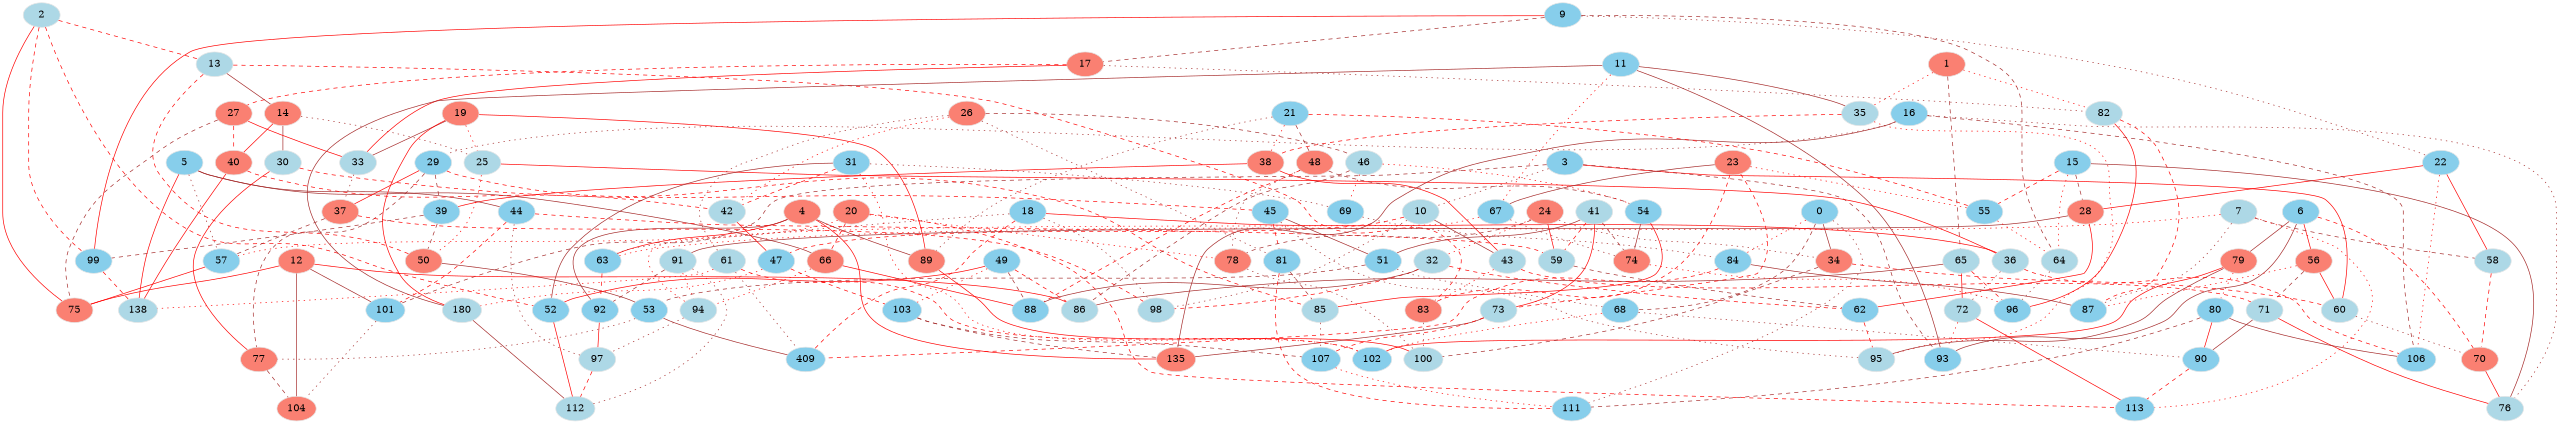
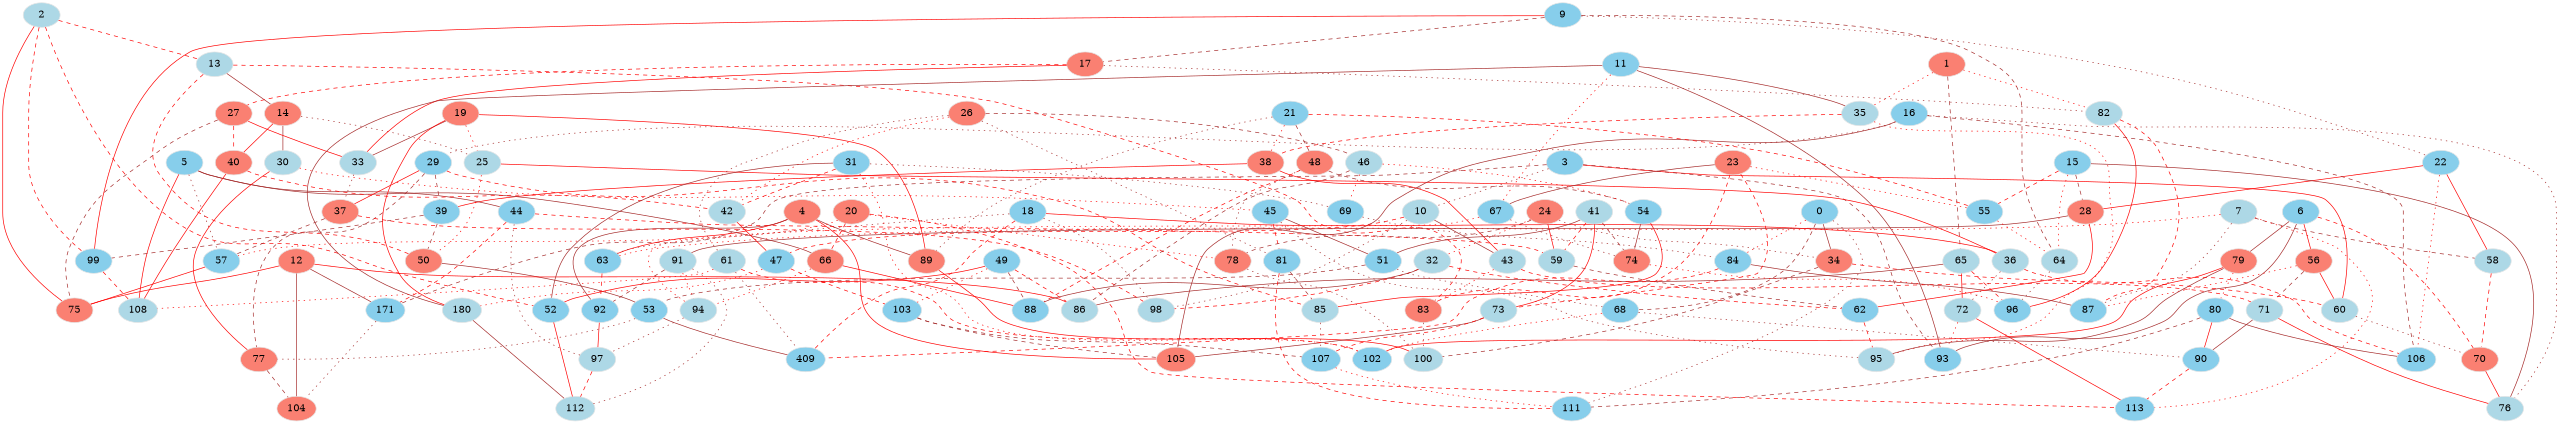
edge "30" -- "45": style dashed -> dotted
node "138": label "138" -> "108"
node "101": label "101" -> "171"
node "135": label "135" -> "105"
